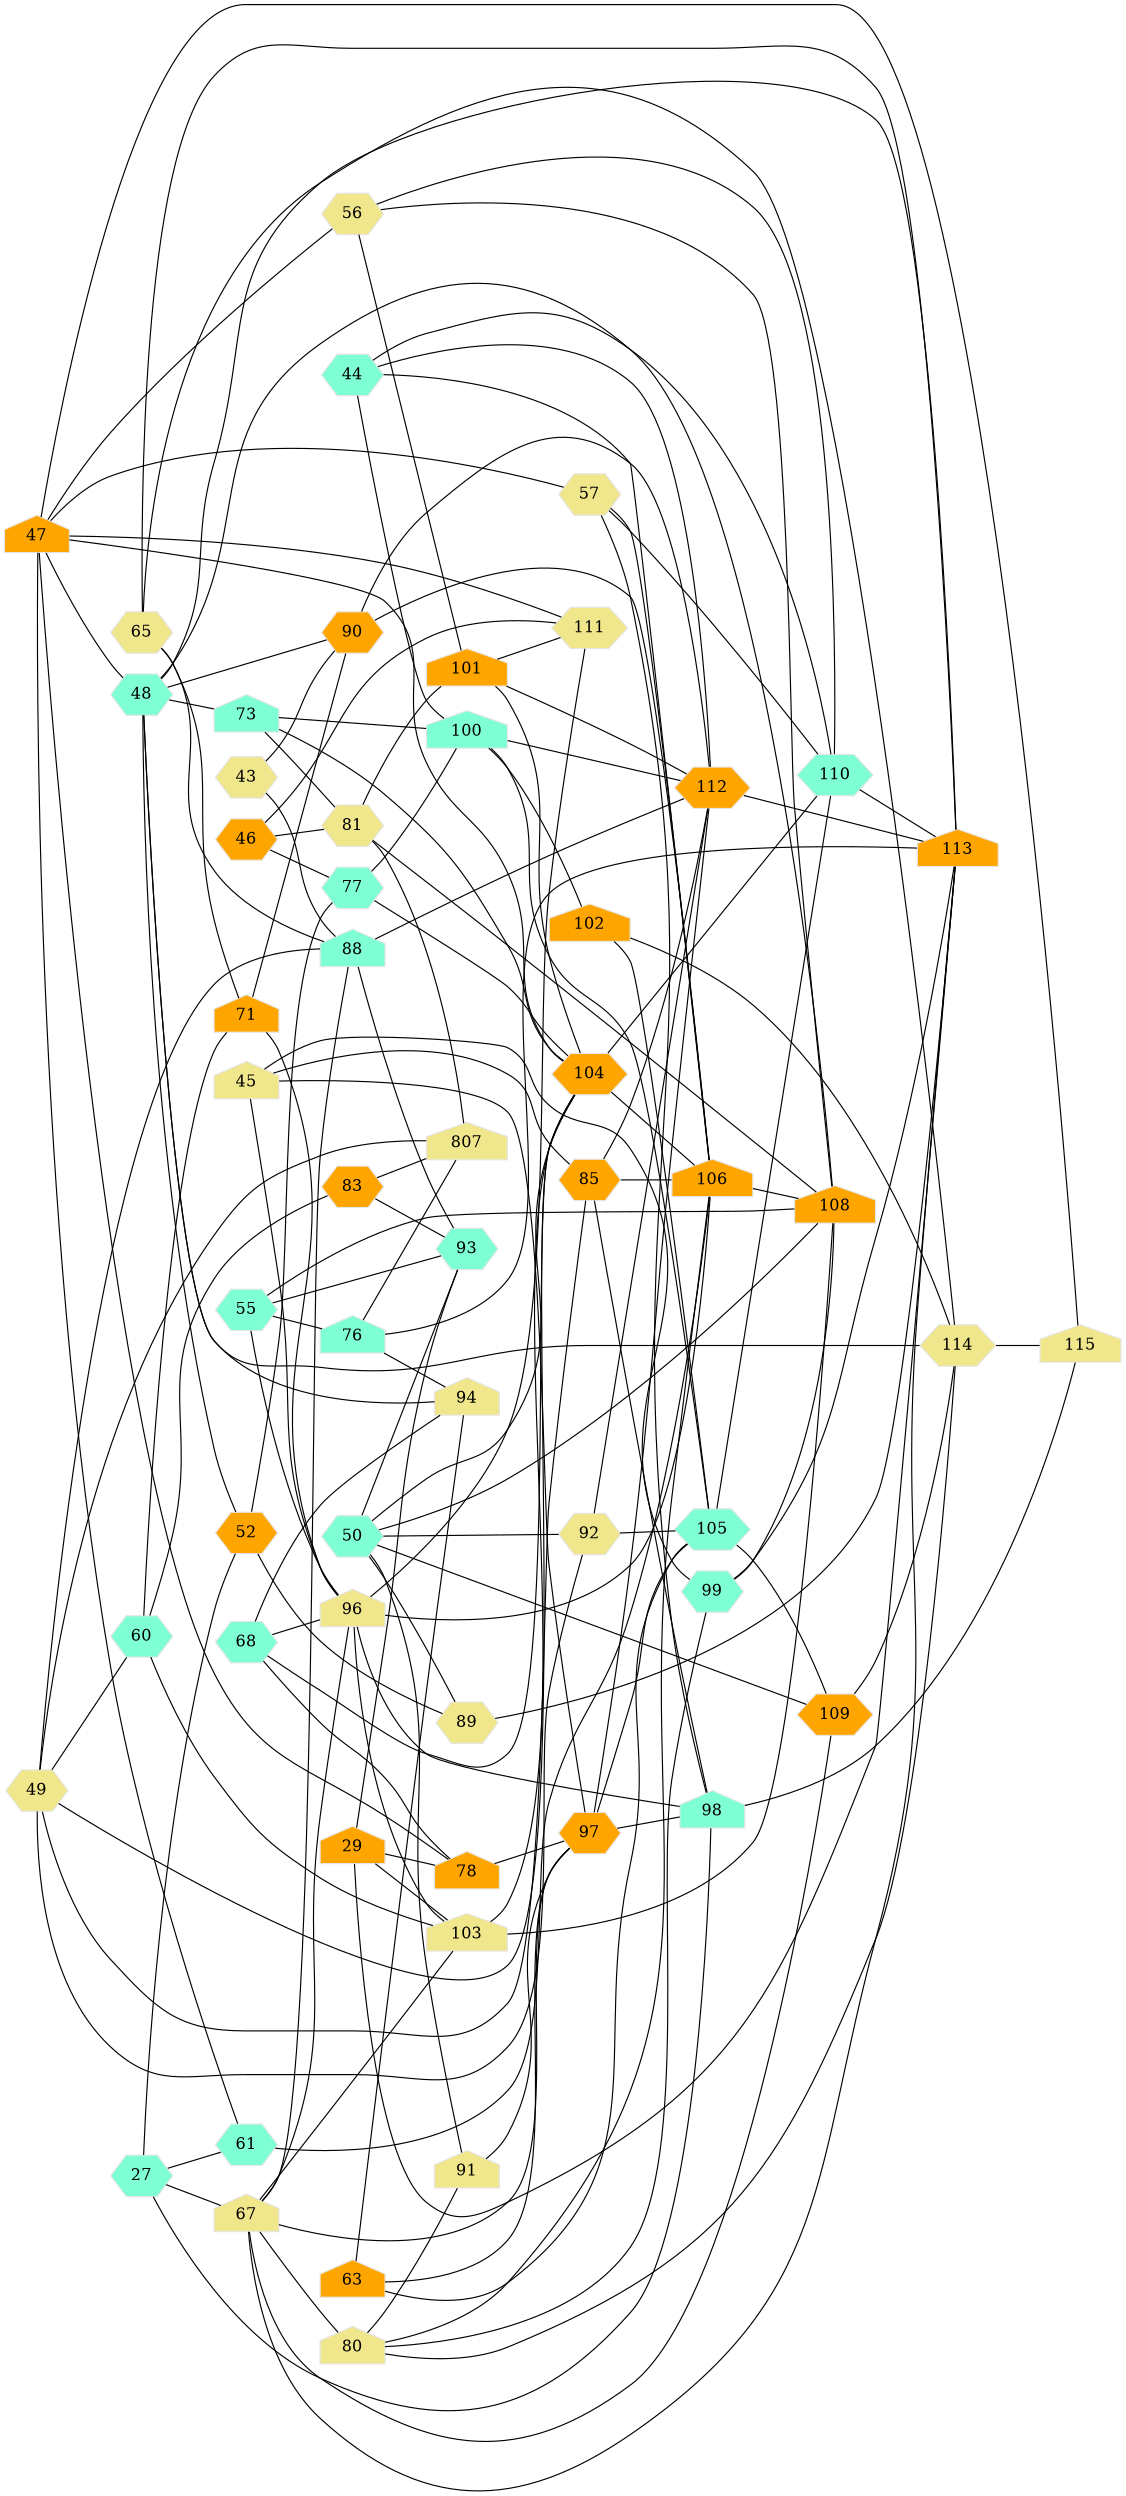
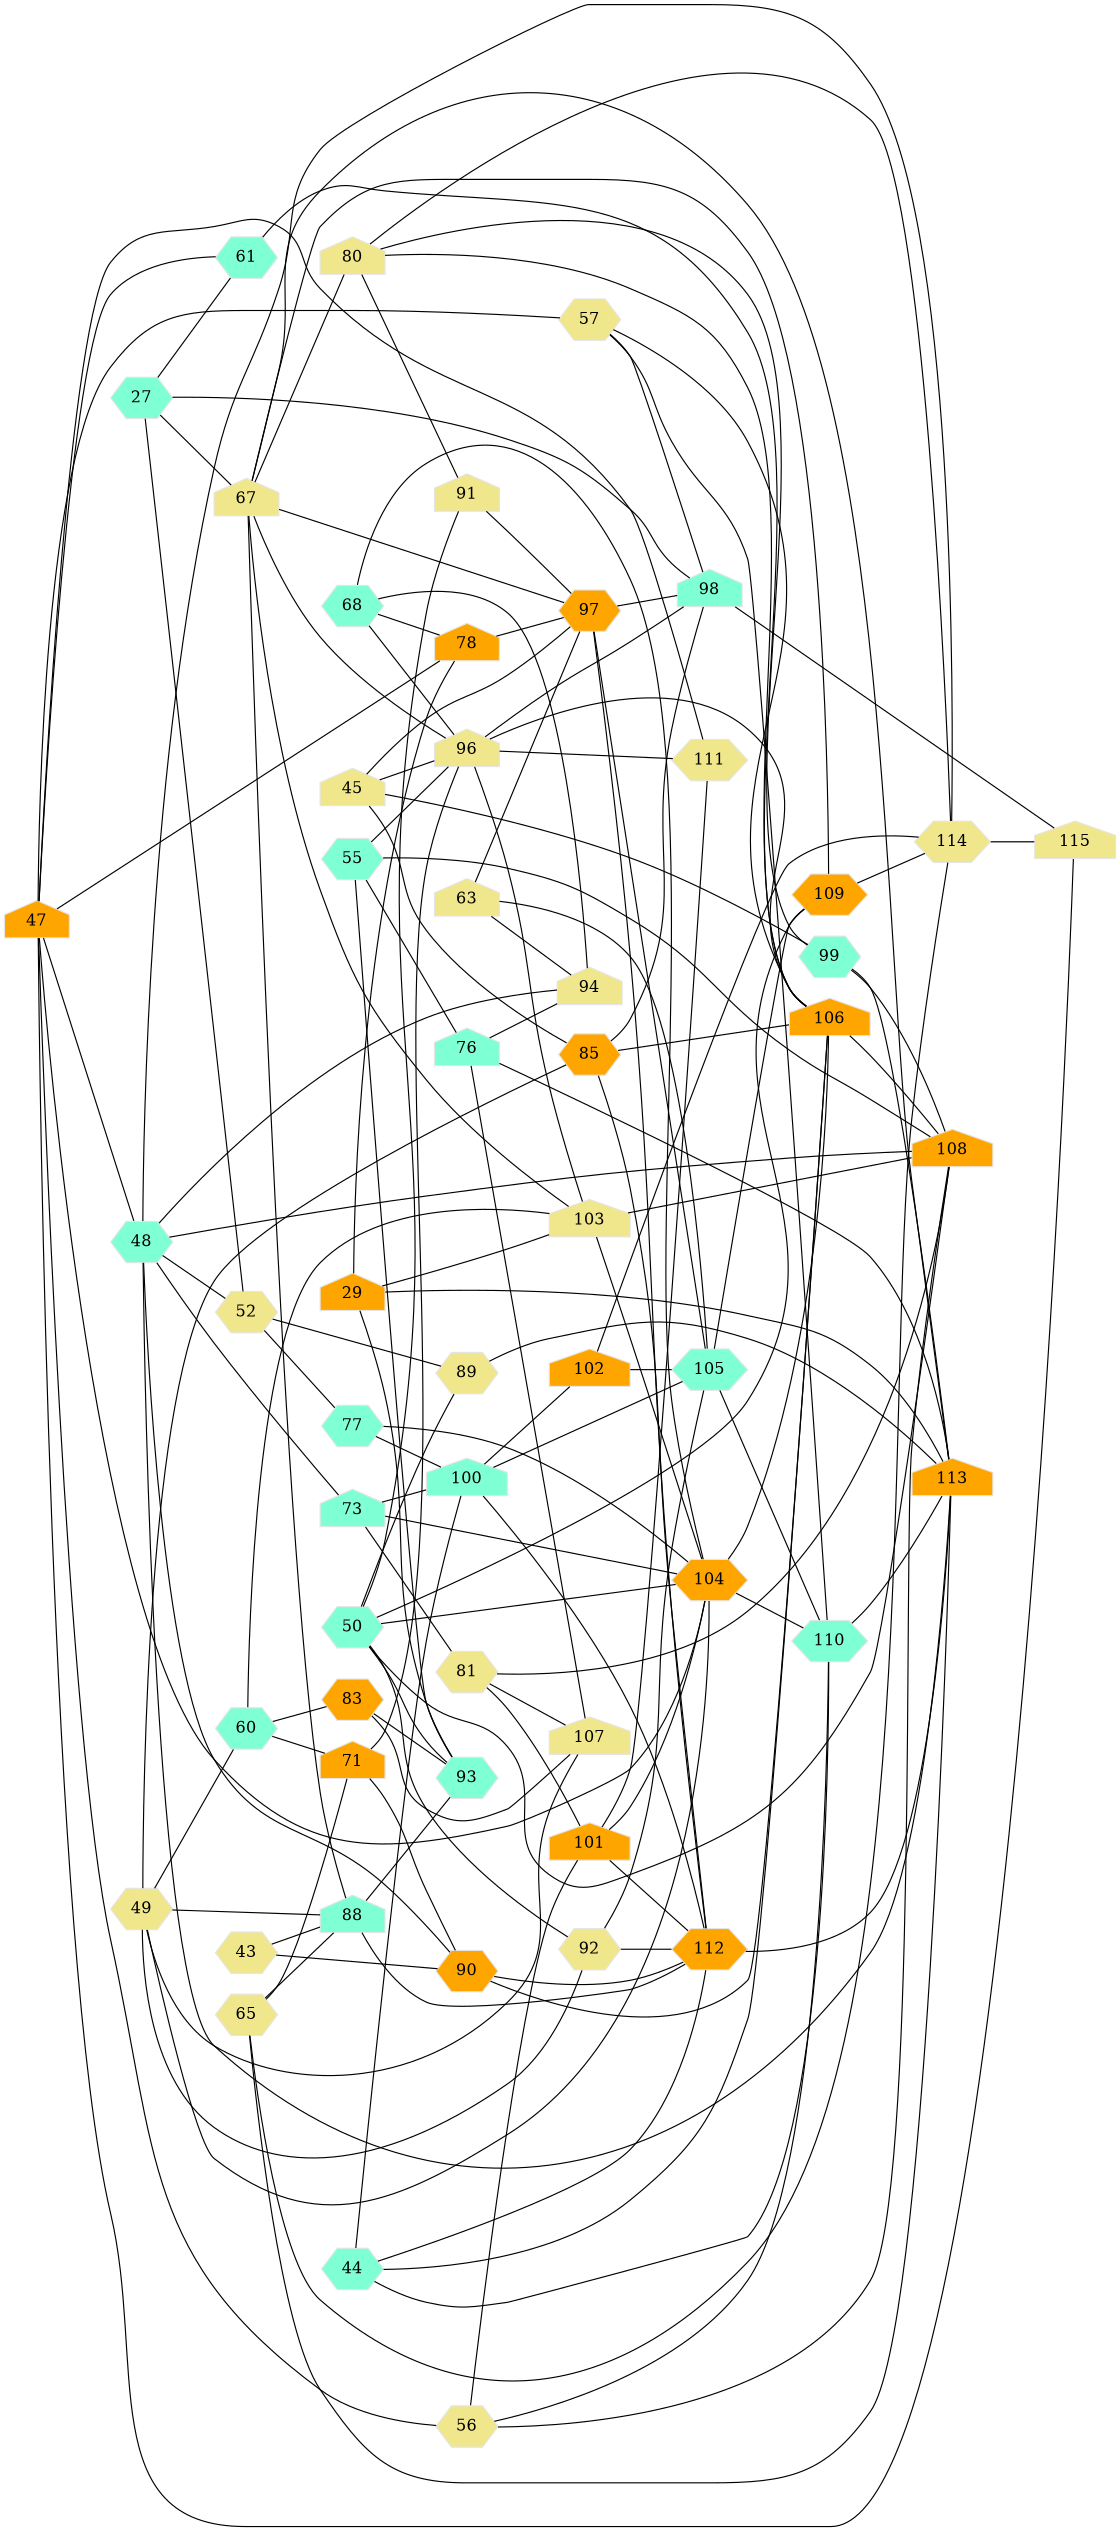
node "46": removed
node "807": label "807" -> "107"
node "52": fillcolor orange -> khaki
node "63": fillcolor orange -> khaki
